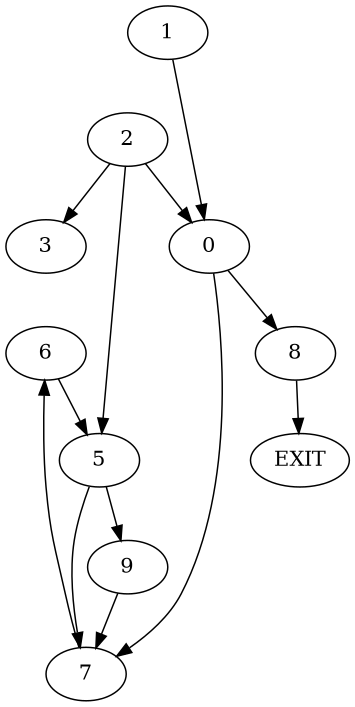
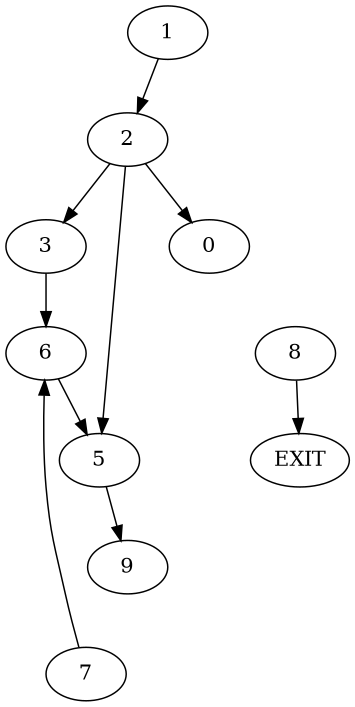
edge "1" -> "0": now "1" -> "2"
edge "3" -> "6": added
edge "0" -> "8": removed
edge "0" -> "7": removed
edge "5" -> "7": removed
edge "9" -> "7": removed
